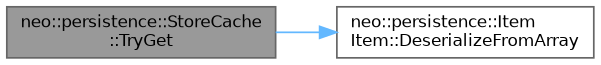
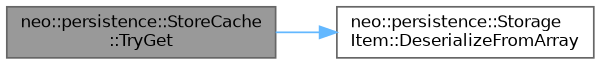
node "neo::persistence::Item Item::DeserializeFromArray": label "neo::persistence::Item Item::DeserializeFromArray" -> "neo::persistence::Storage Item::DeserializeFromArray"
